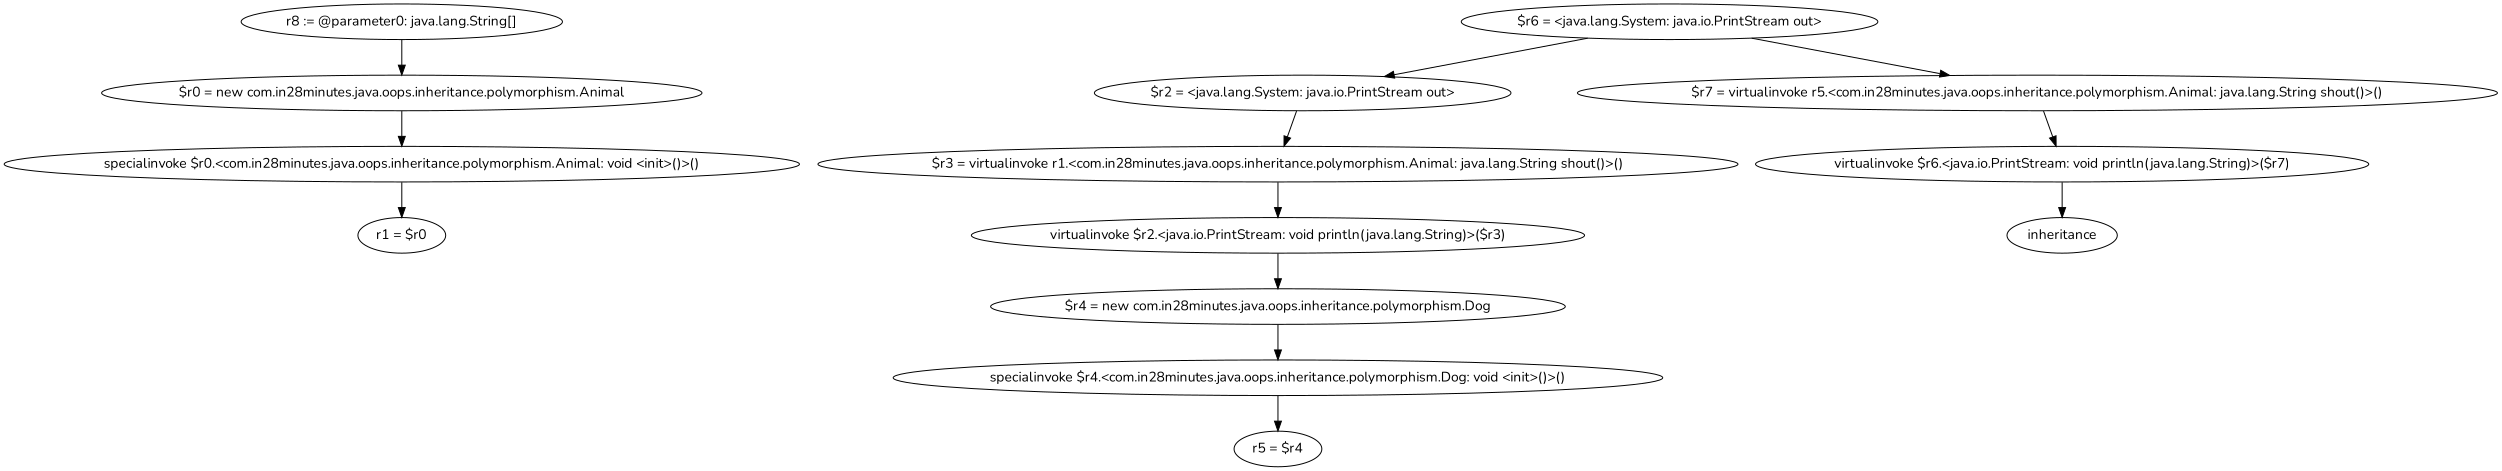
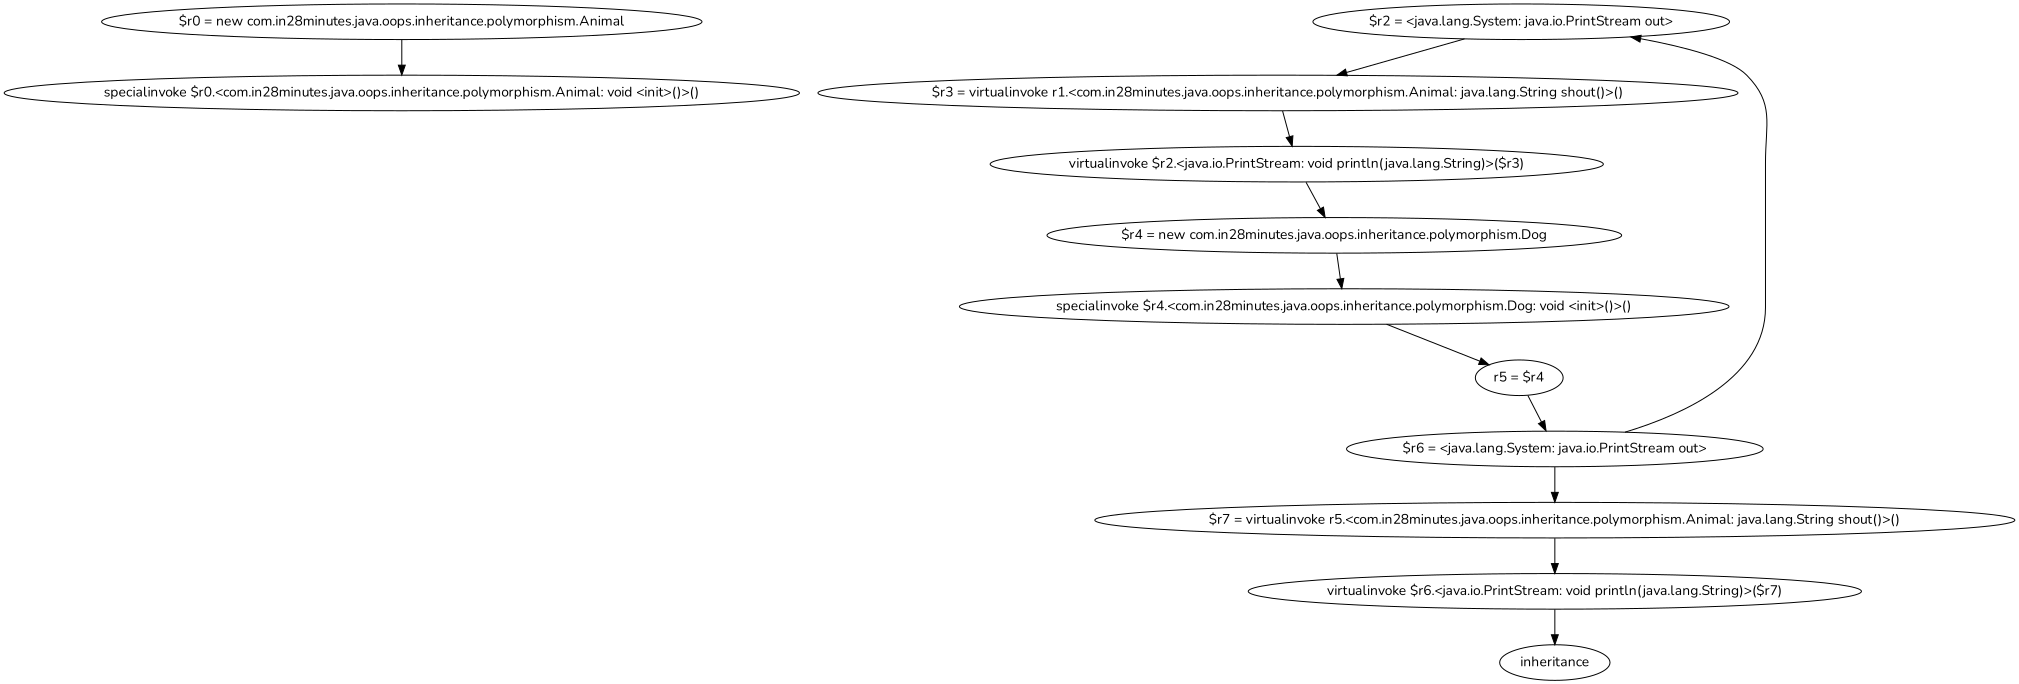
node "r8 := @parameter0: java.lang.String[]": removed
node "r1 = $r0": removed
edge "r5 = $r4" -> "$r6 = <java.lang.System: java.io.PrintStream out>": added
